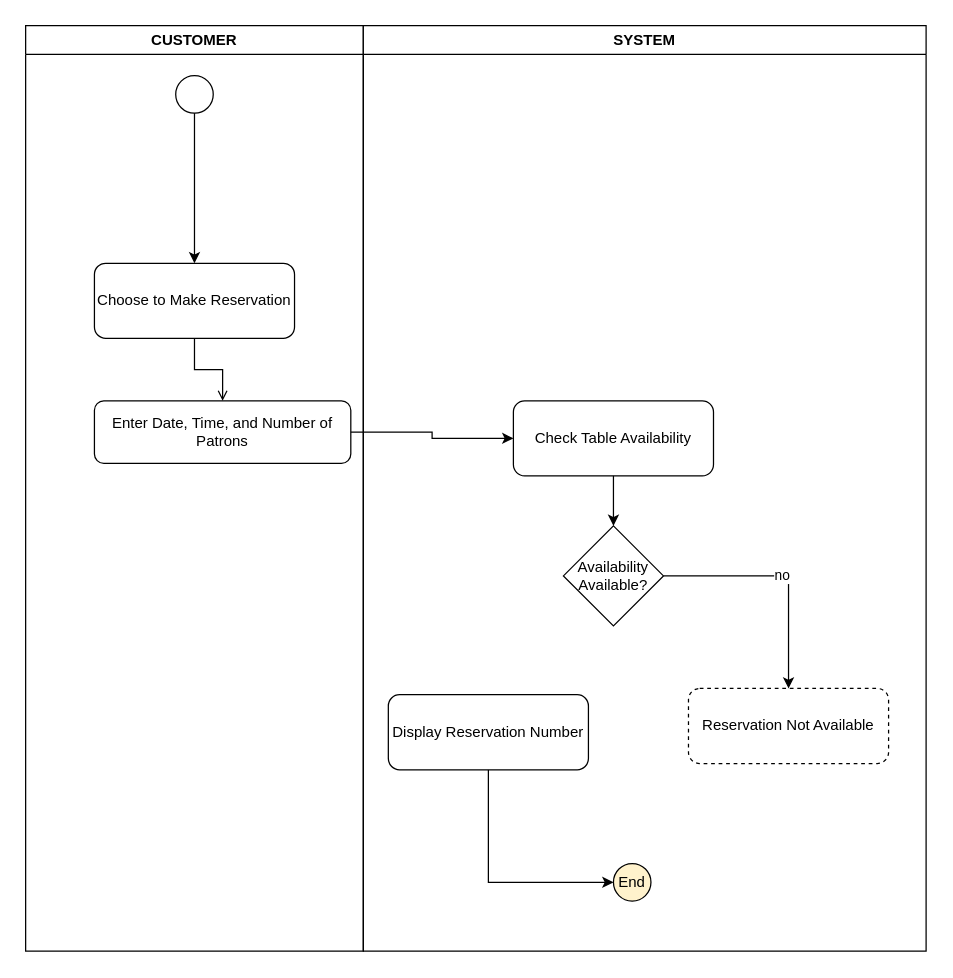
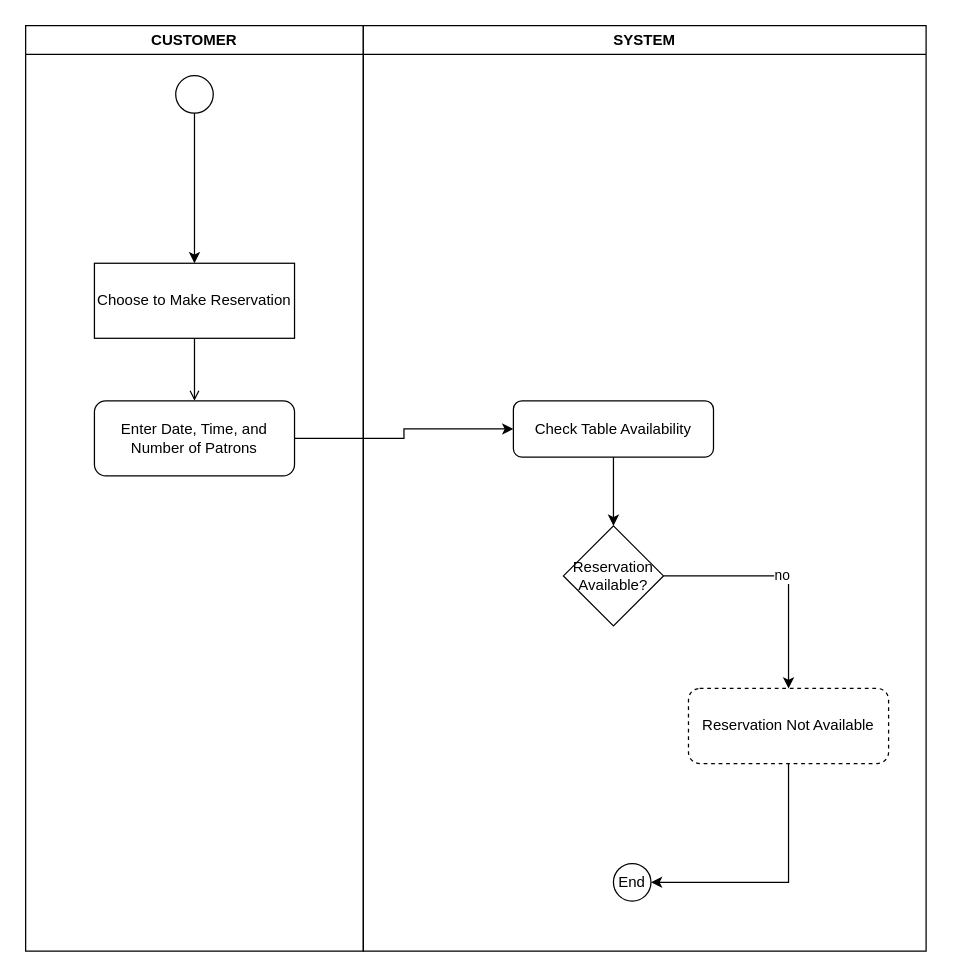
node "Choose to Make Reservation": shape rounded rectangle -> rectangle
node "Enter Date, Time, and Number of Patrons": size 256x63 -> 200x75
node "Check Table Availability": size 200x75 -> 200x56
node "Availability Available?": label "Availability Available?" -> "Reservation Available?"
node "Display Reservation Number": removed
edge "Display Reservation Number" -> "End": removed
node "End": fillcolor #fff2cc -> #ffffff
edge "Reservation Not Available" -> "End": added
